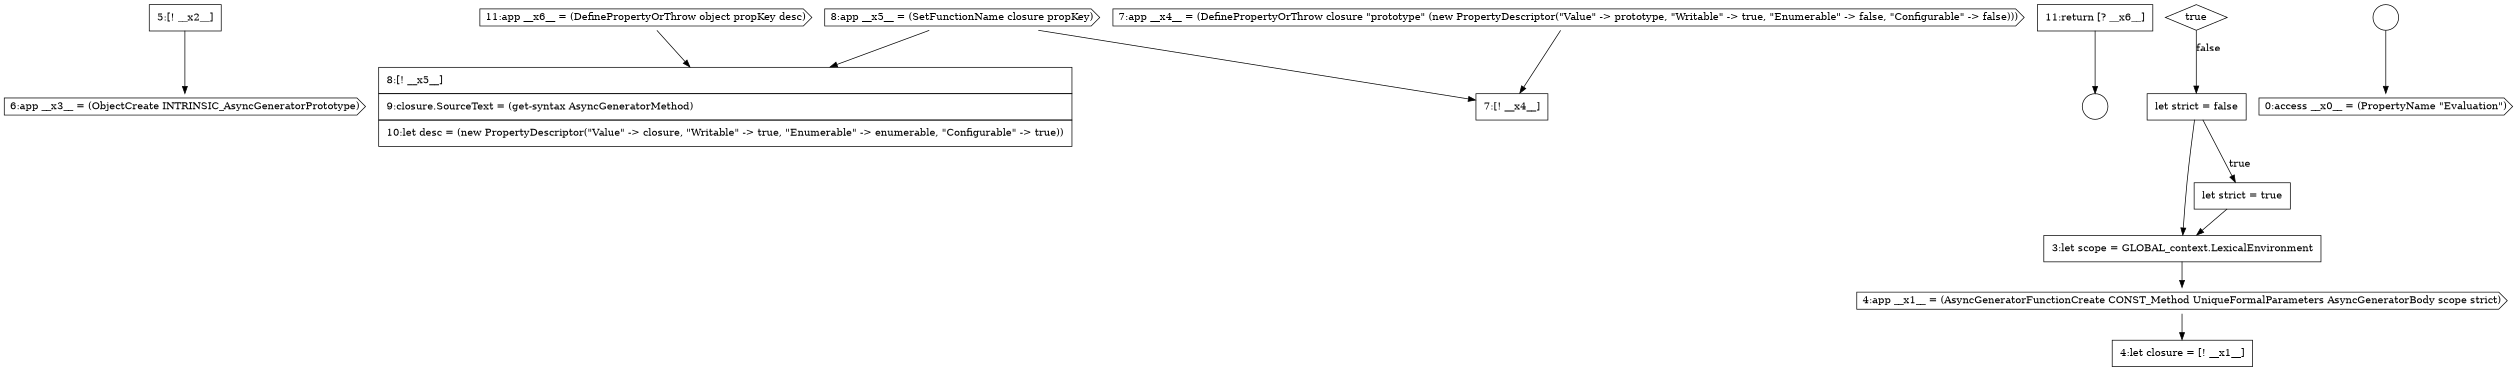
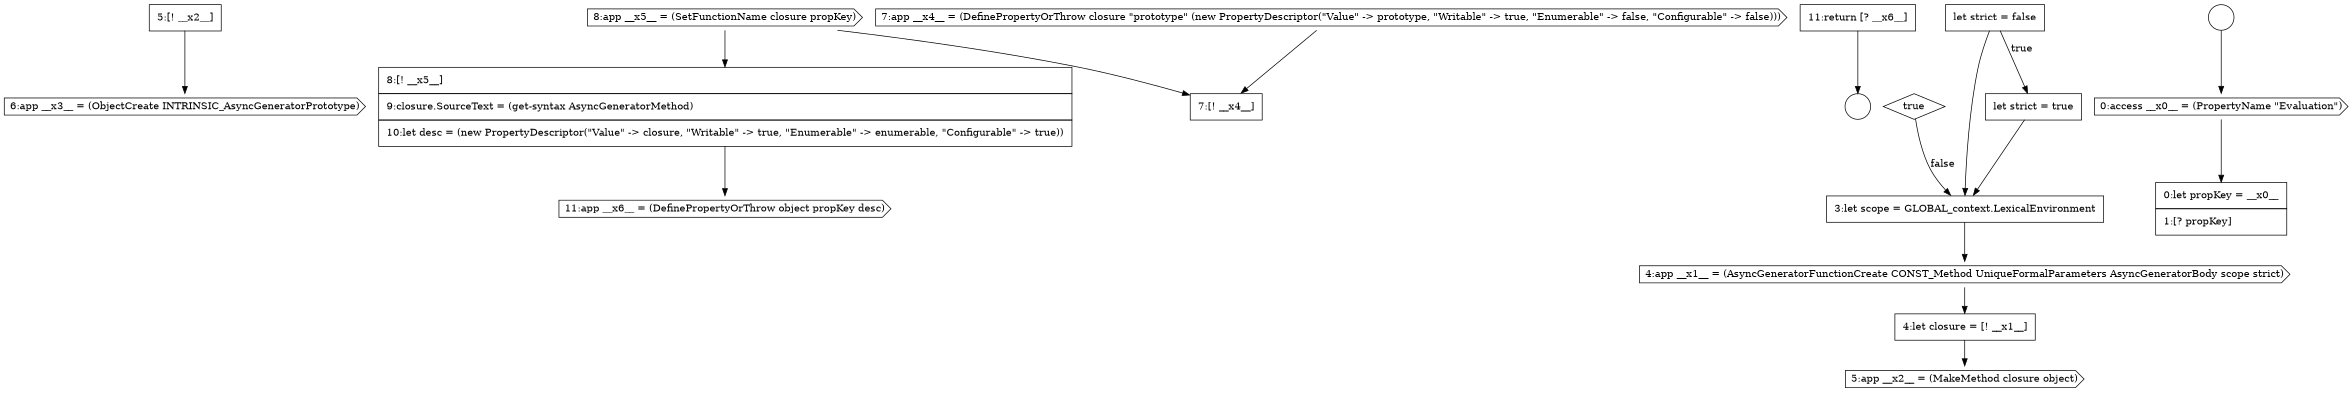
edge "11:app __x6__ = (DefinePropertyOrThrow object propKey desc)" -> "8:[! __x5__]": reversed
edge "true" -> "let strict = false": now "true" -> "3:let scope = GLOBAL_context.LexicalEnvironment"
node "0:let propKey = __x0__": added
node "5:app __x2__ = (MakeMethod closure object)": added
